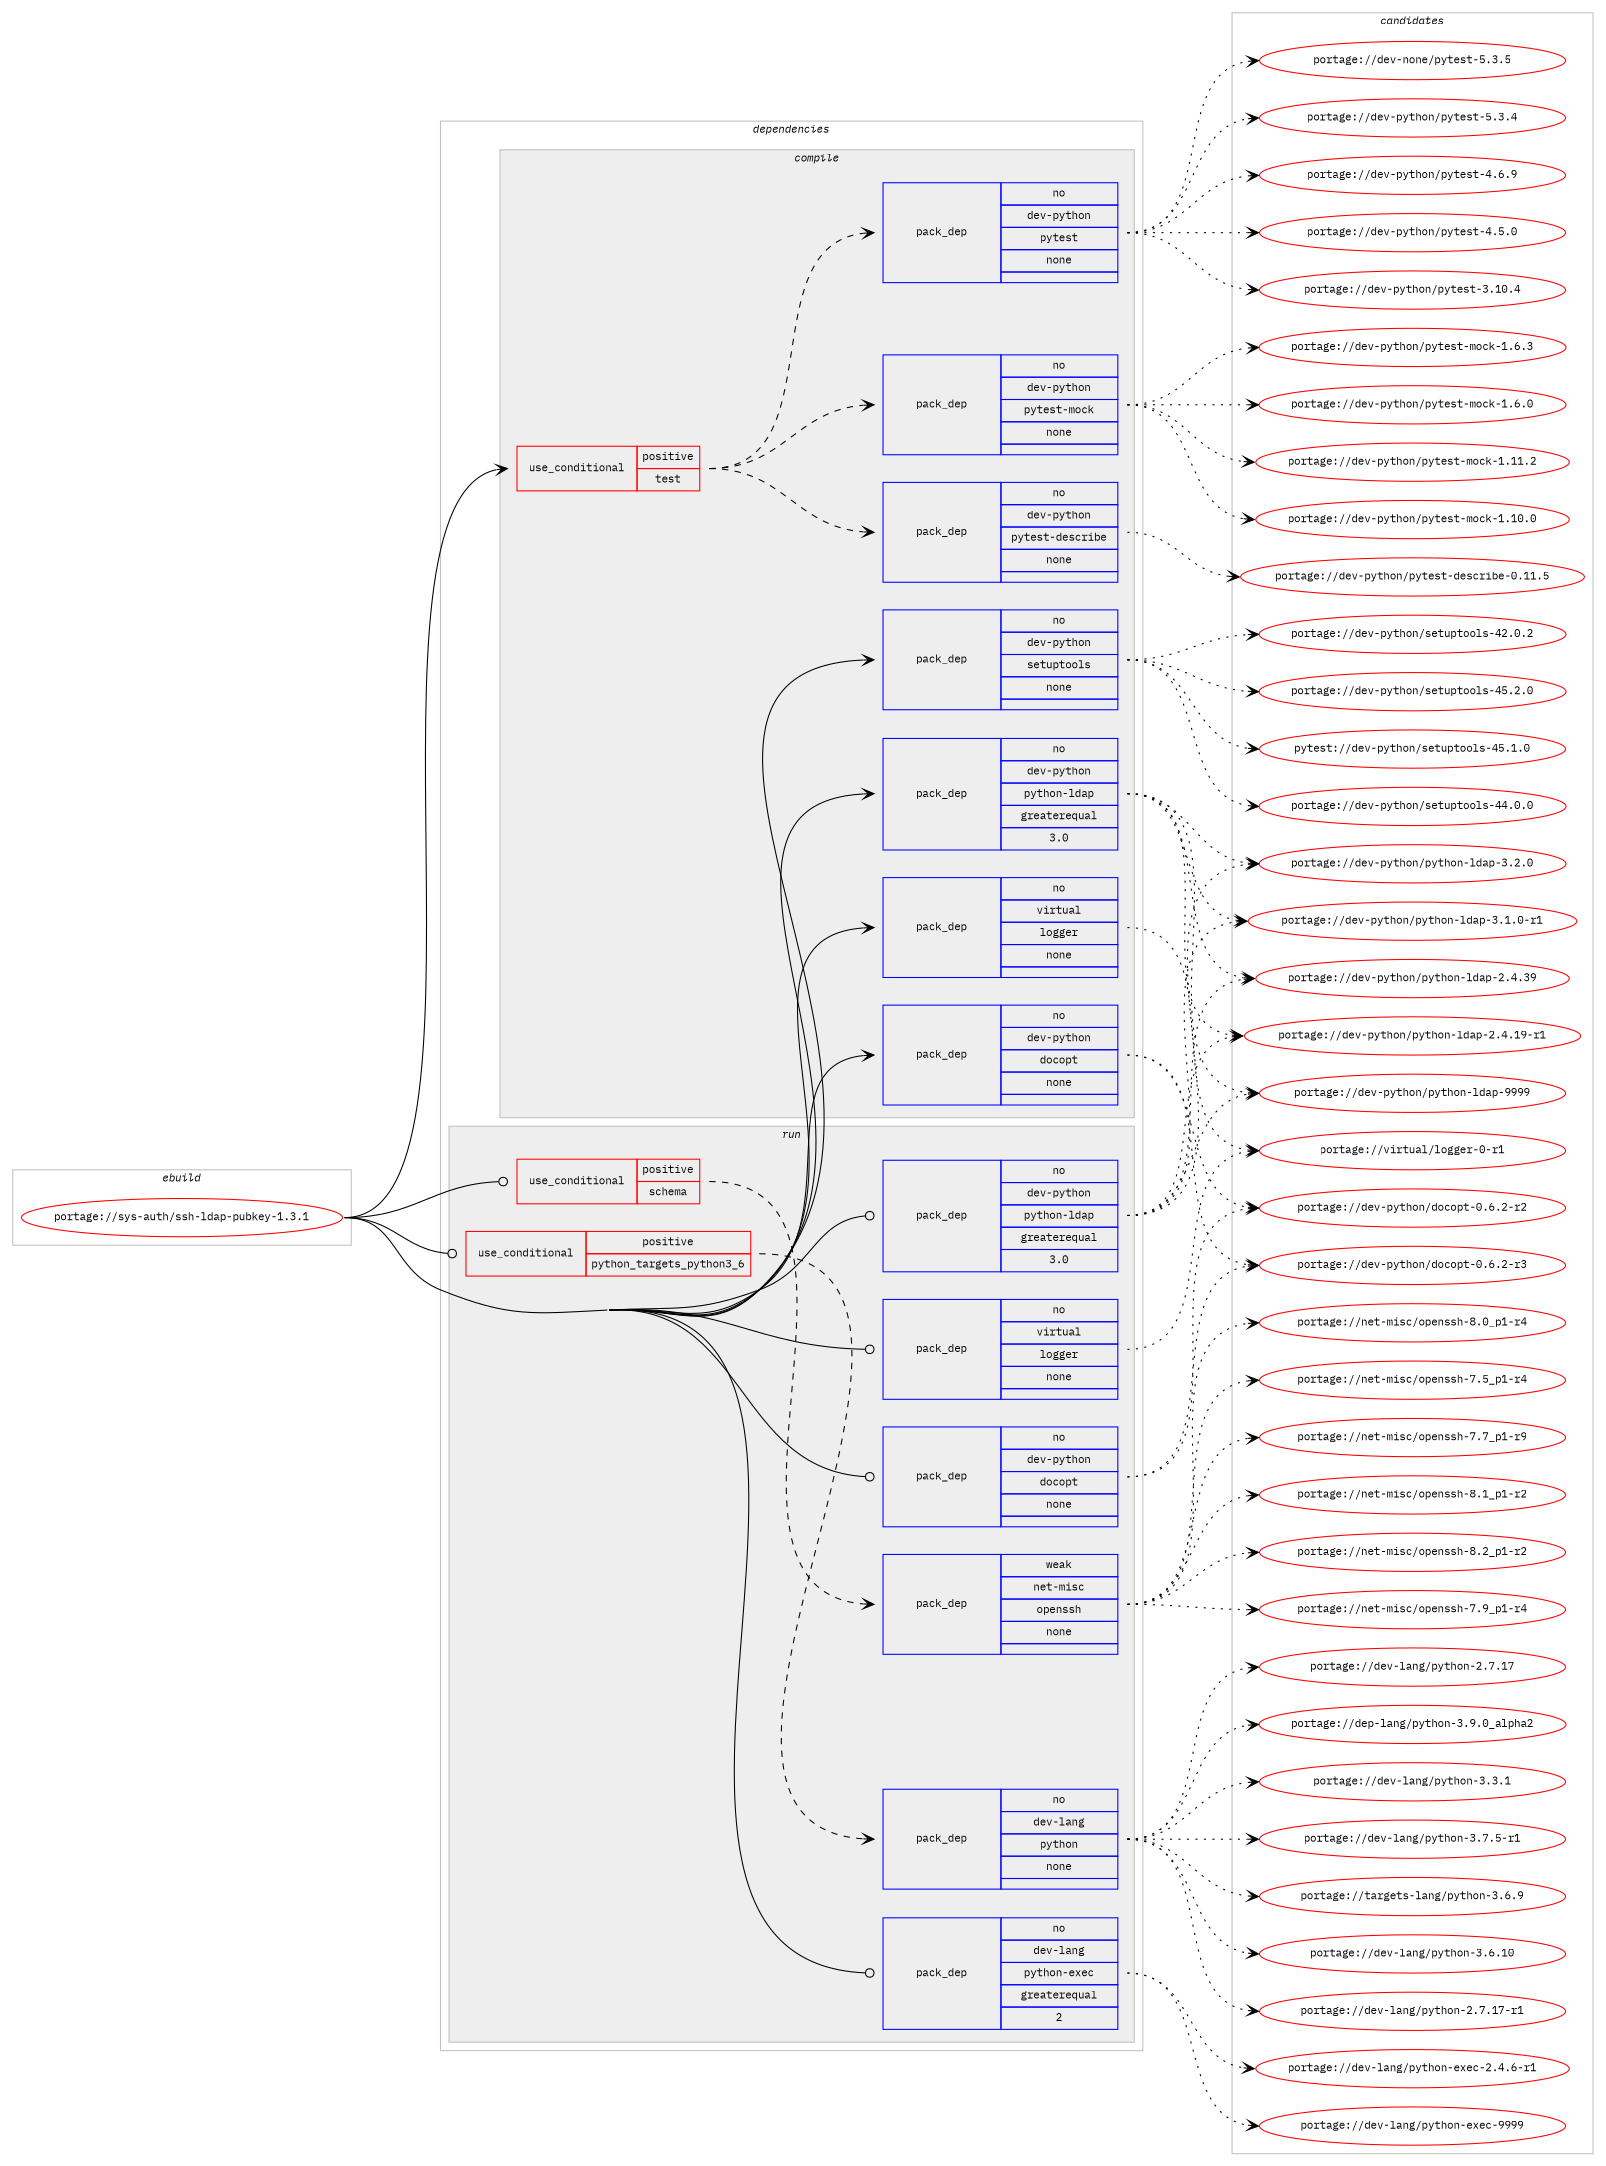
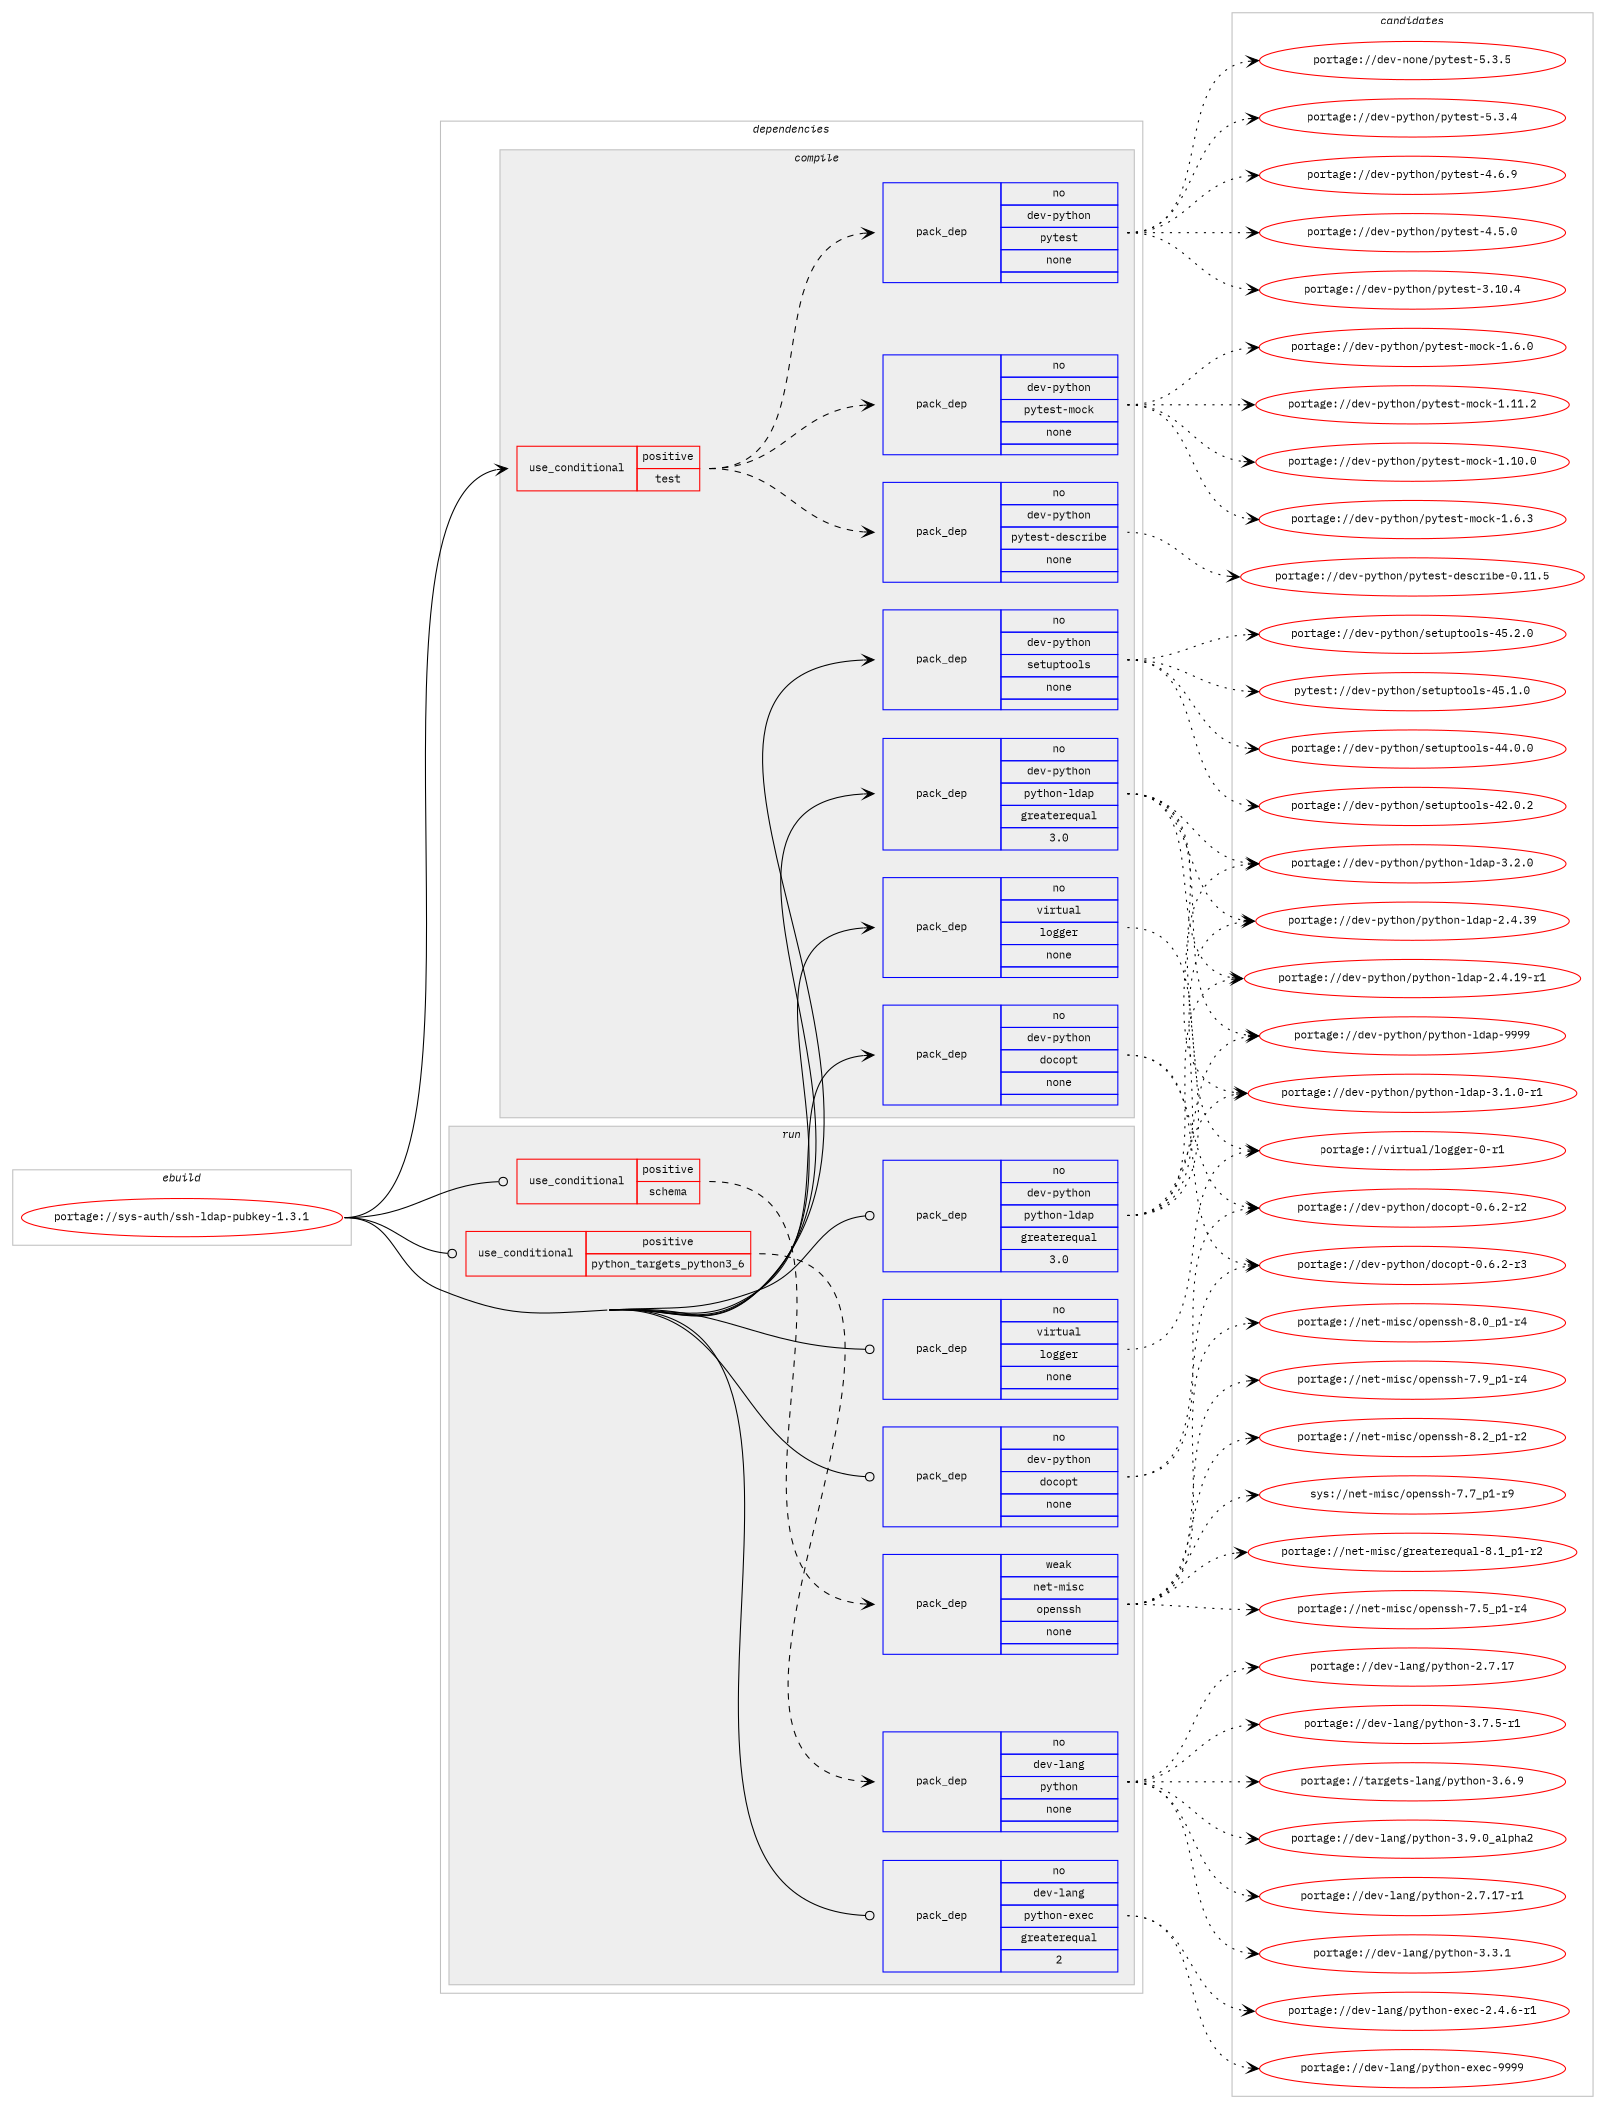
node "portage://net-misc/openssh-7.7_p1-r9": label "portage://net-misc/openssh-7.7_p1-r9" -> "sys://net-misc/openssh-7.7_p1-r9"
node "portage://net-misc/openssh-8.1_p1-r2": label "portage://net-misc/openssh-8.1_p1-r2" -> "portage://net-misc/greaterequal-8.1_p1-r2"
node "portage://dep-lang/python-3.9.0_alpha2": label "portage://dep-lang/python-3.9.0_alpha2" -> "portage://dev-lang/python-3.9.0_alpha2"
node "portage://dev-lang/python-3.6.10": removed
